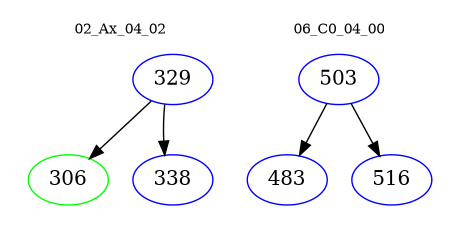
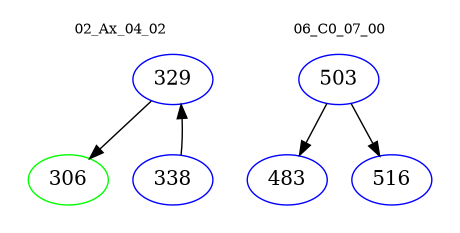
cluster "06_C0_04_00": label "06_C0_04_00" -> "06_C0_07_00"
edge "329" -> "338": reversed
